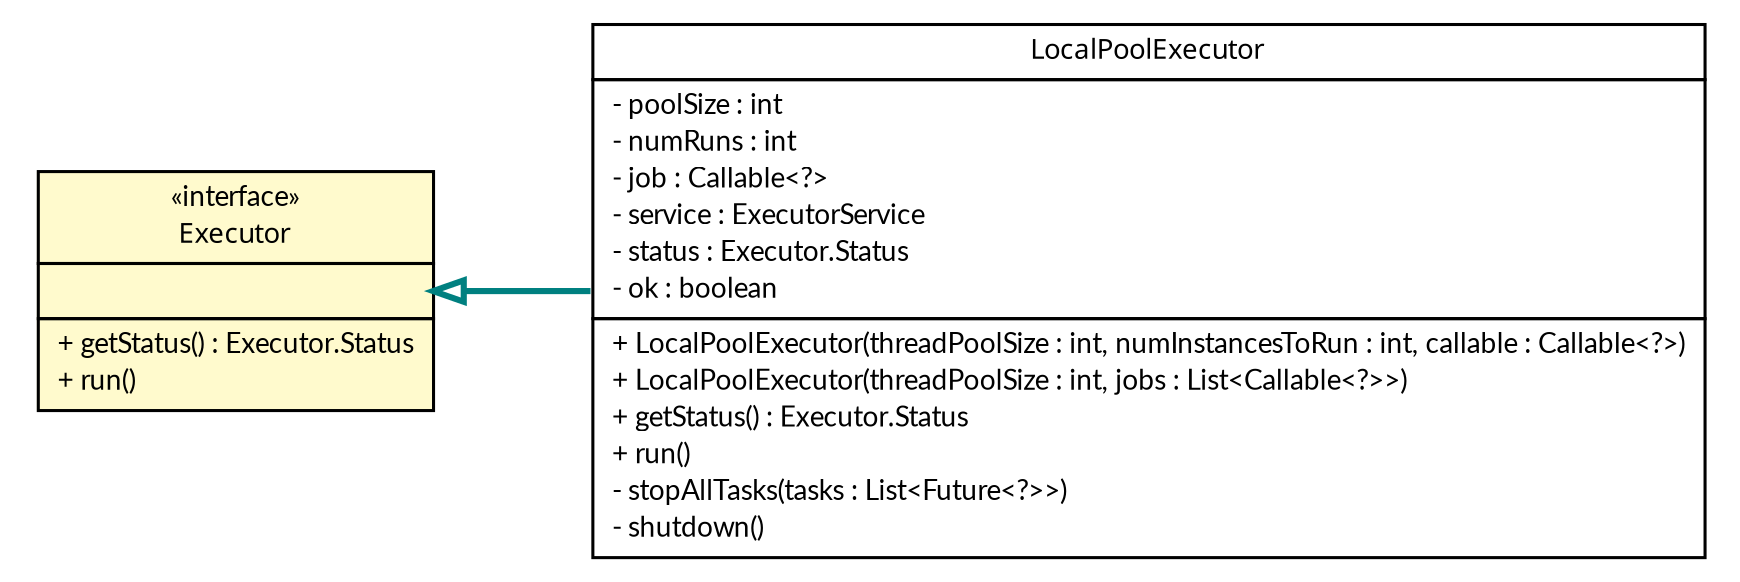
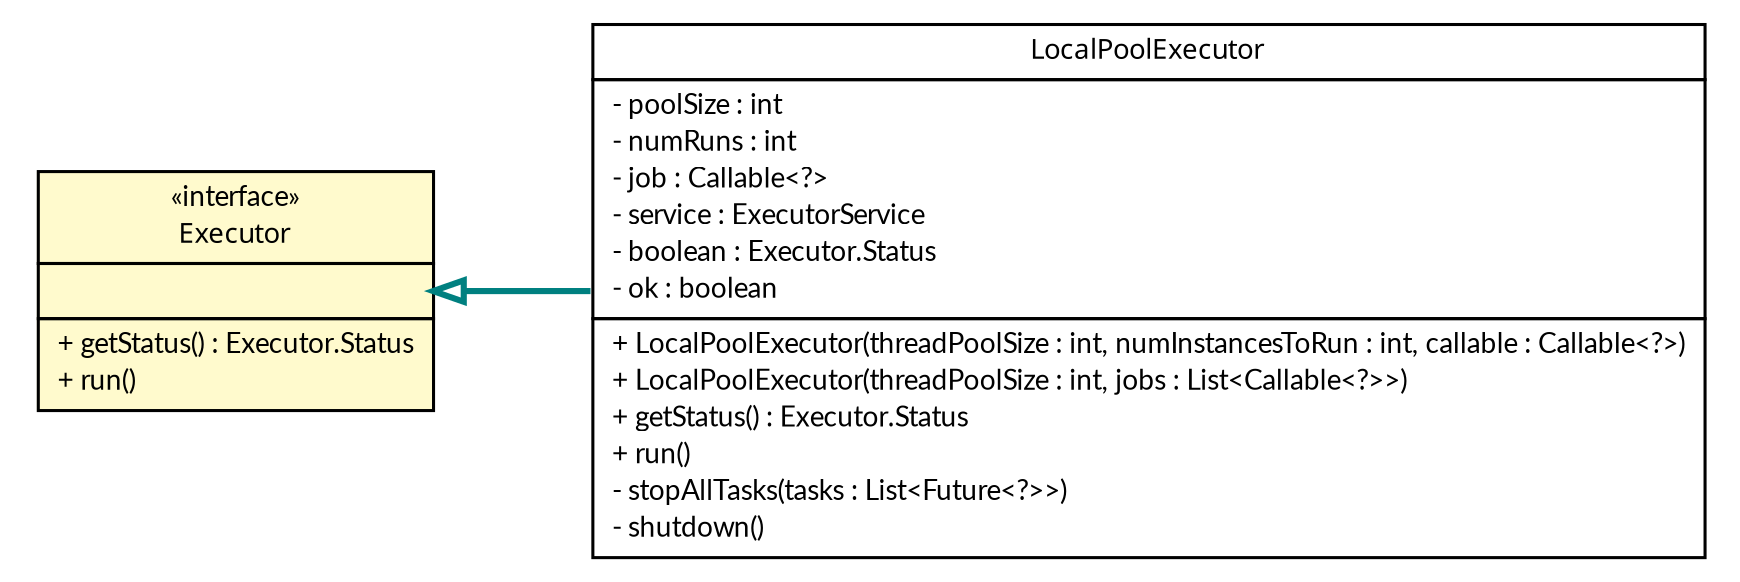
node "LocalPoolExecutor": text "- status : Executor.Status" -> "- boolean : Executor.Status"
